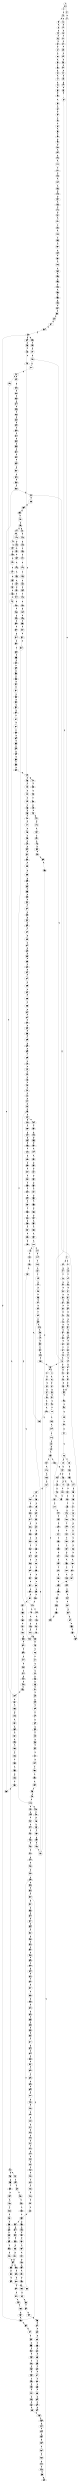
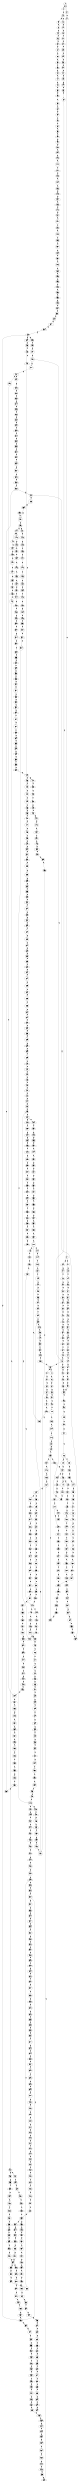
edge "S389" -> "S395": now "S389" -> "S401"
edge "S189" -> "S200": now "S170" -> "S200"
